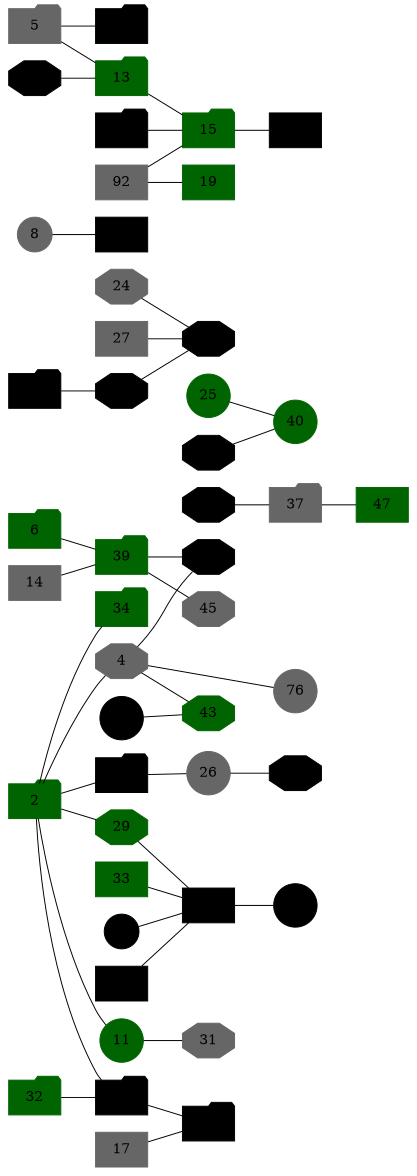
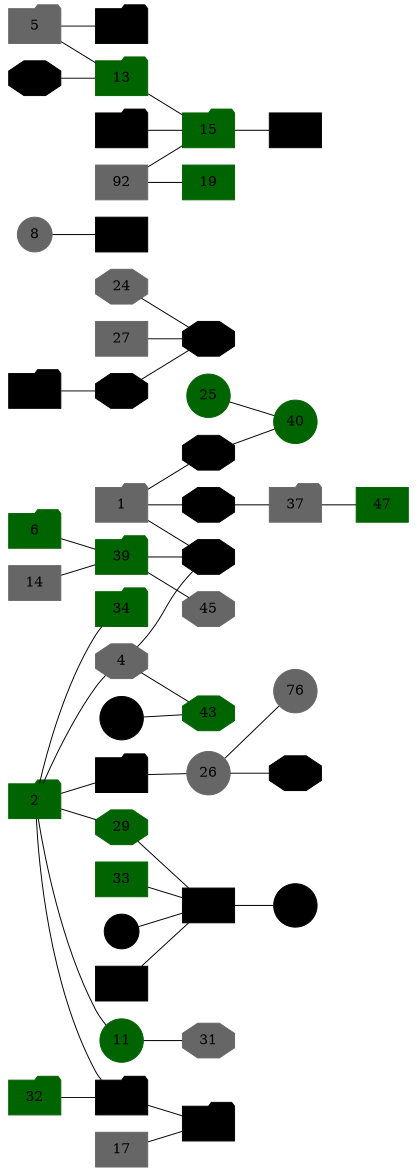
node "1": added
edge "4" -- "76": now "26" -- "76"
